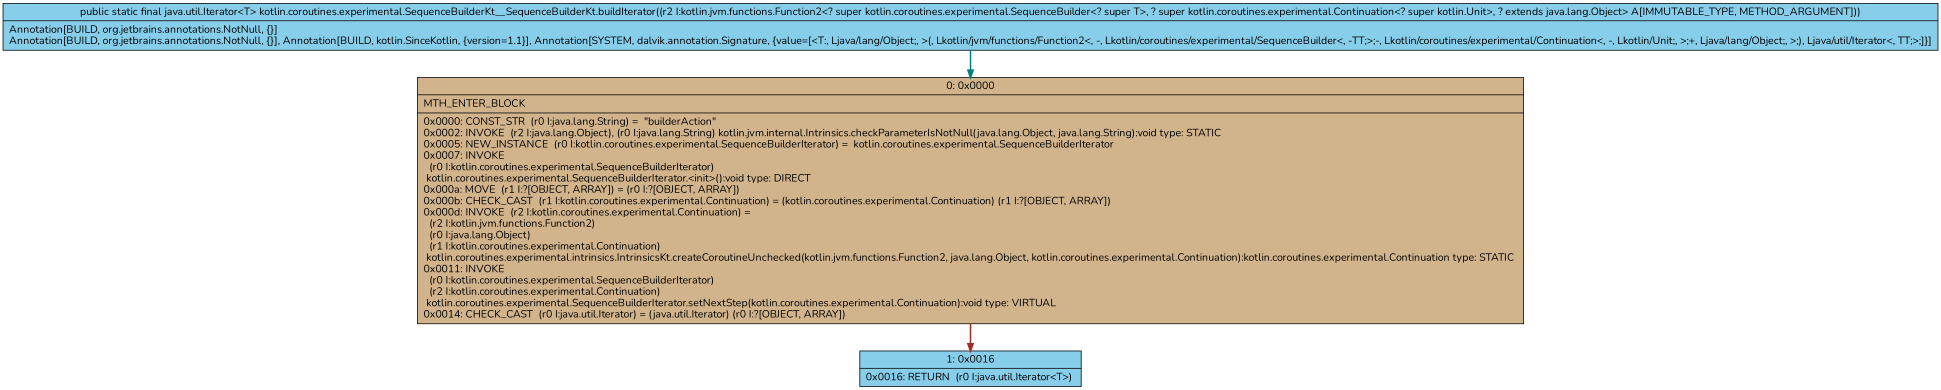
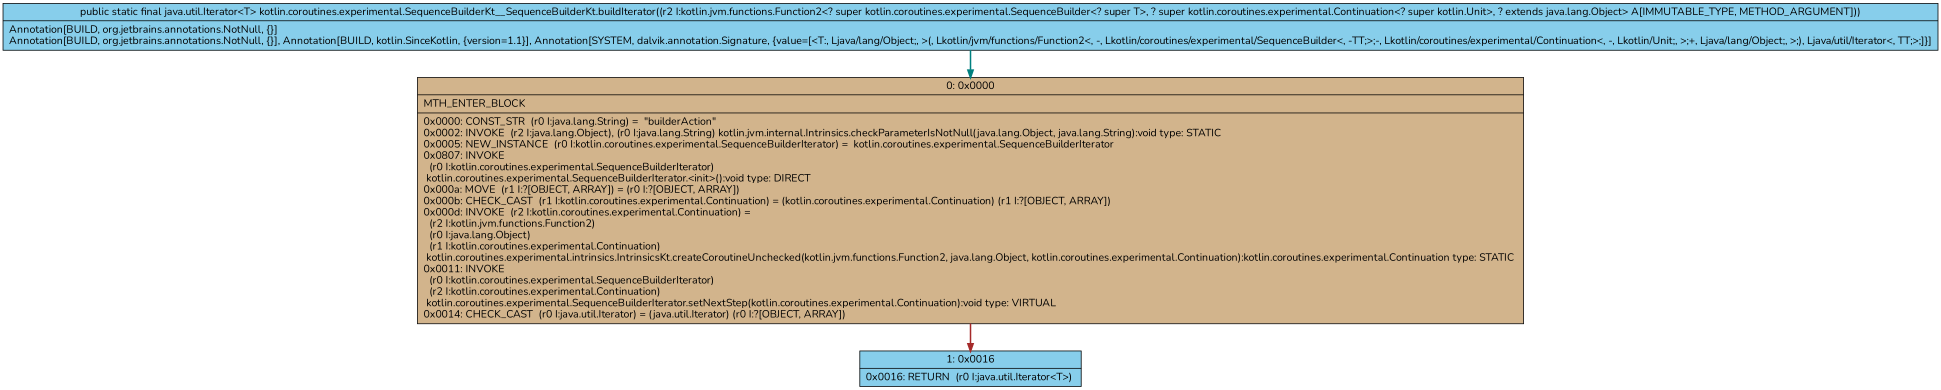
node "0: 0x0000": text "0x0007: INVOKE" -> "0x0807: INVOKE"
